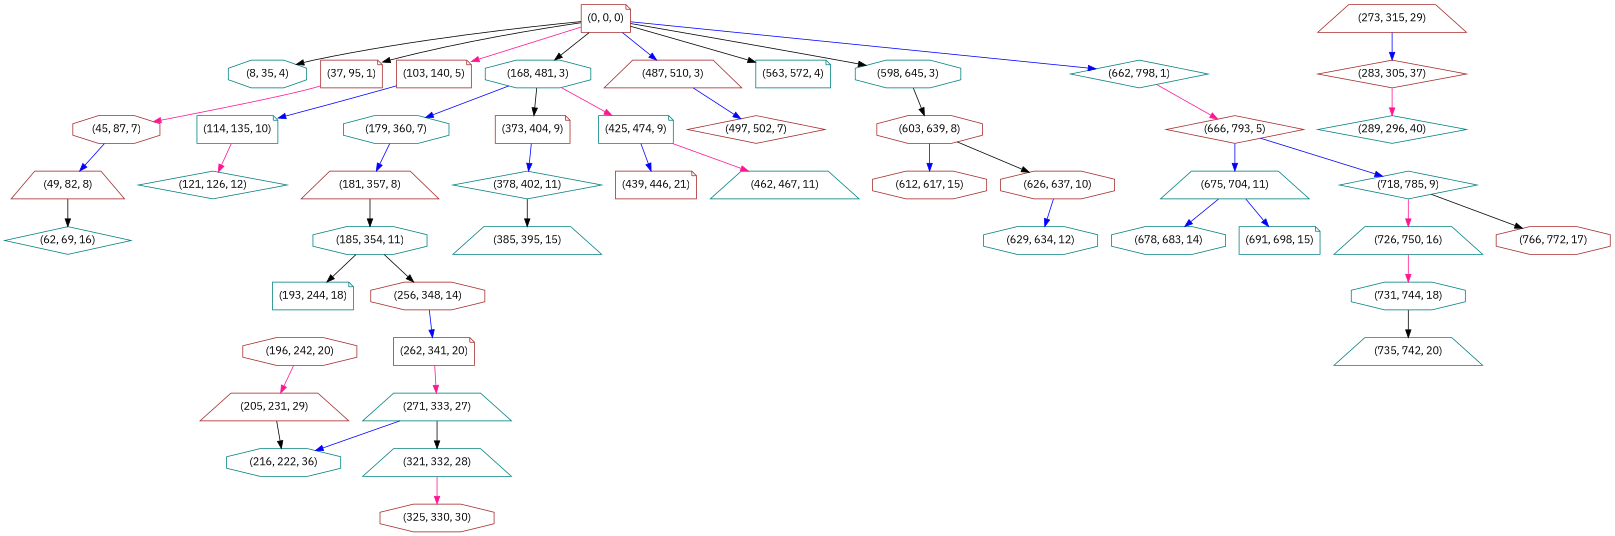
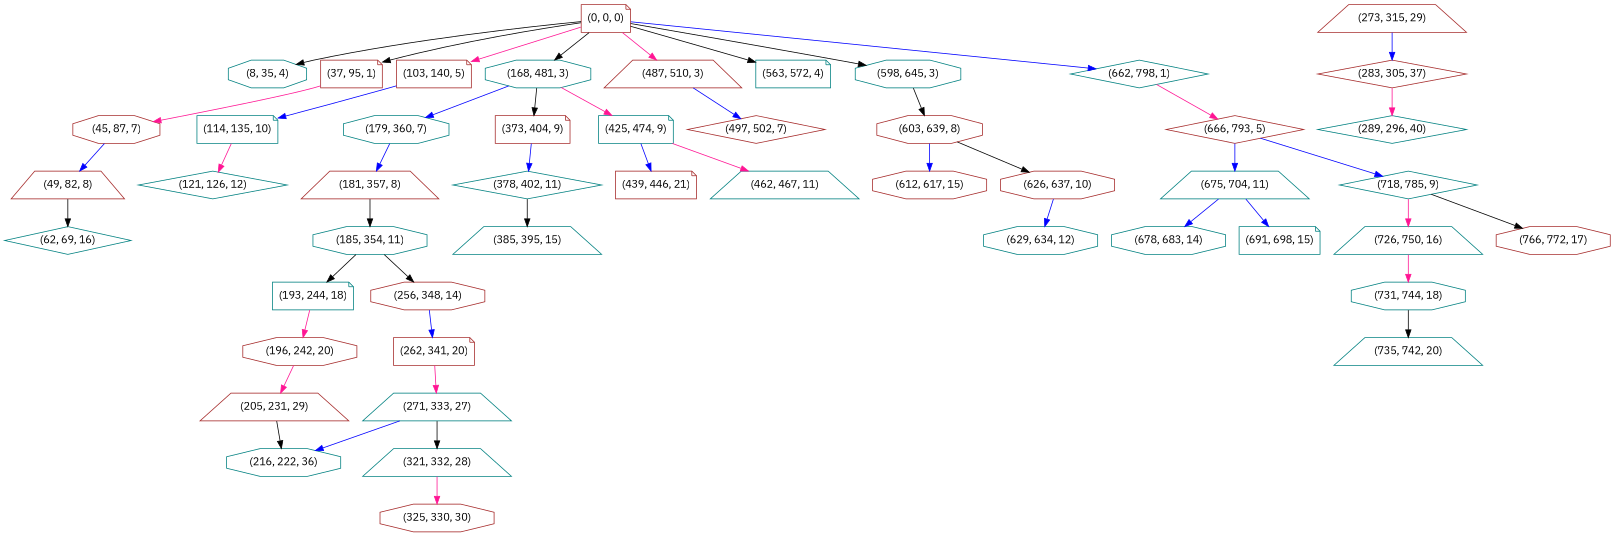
edge "(0, 0, 0)" -> "(487, 510, 3)": color blue -> deeppink
edge "(193, 244, 18)" -> "(196, 242, 20)": added
